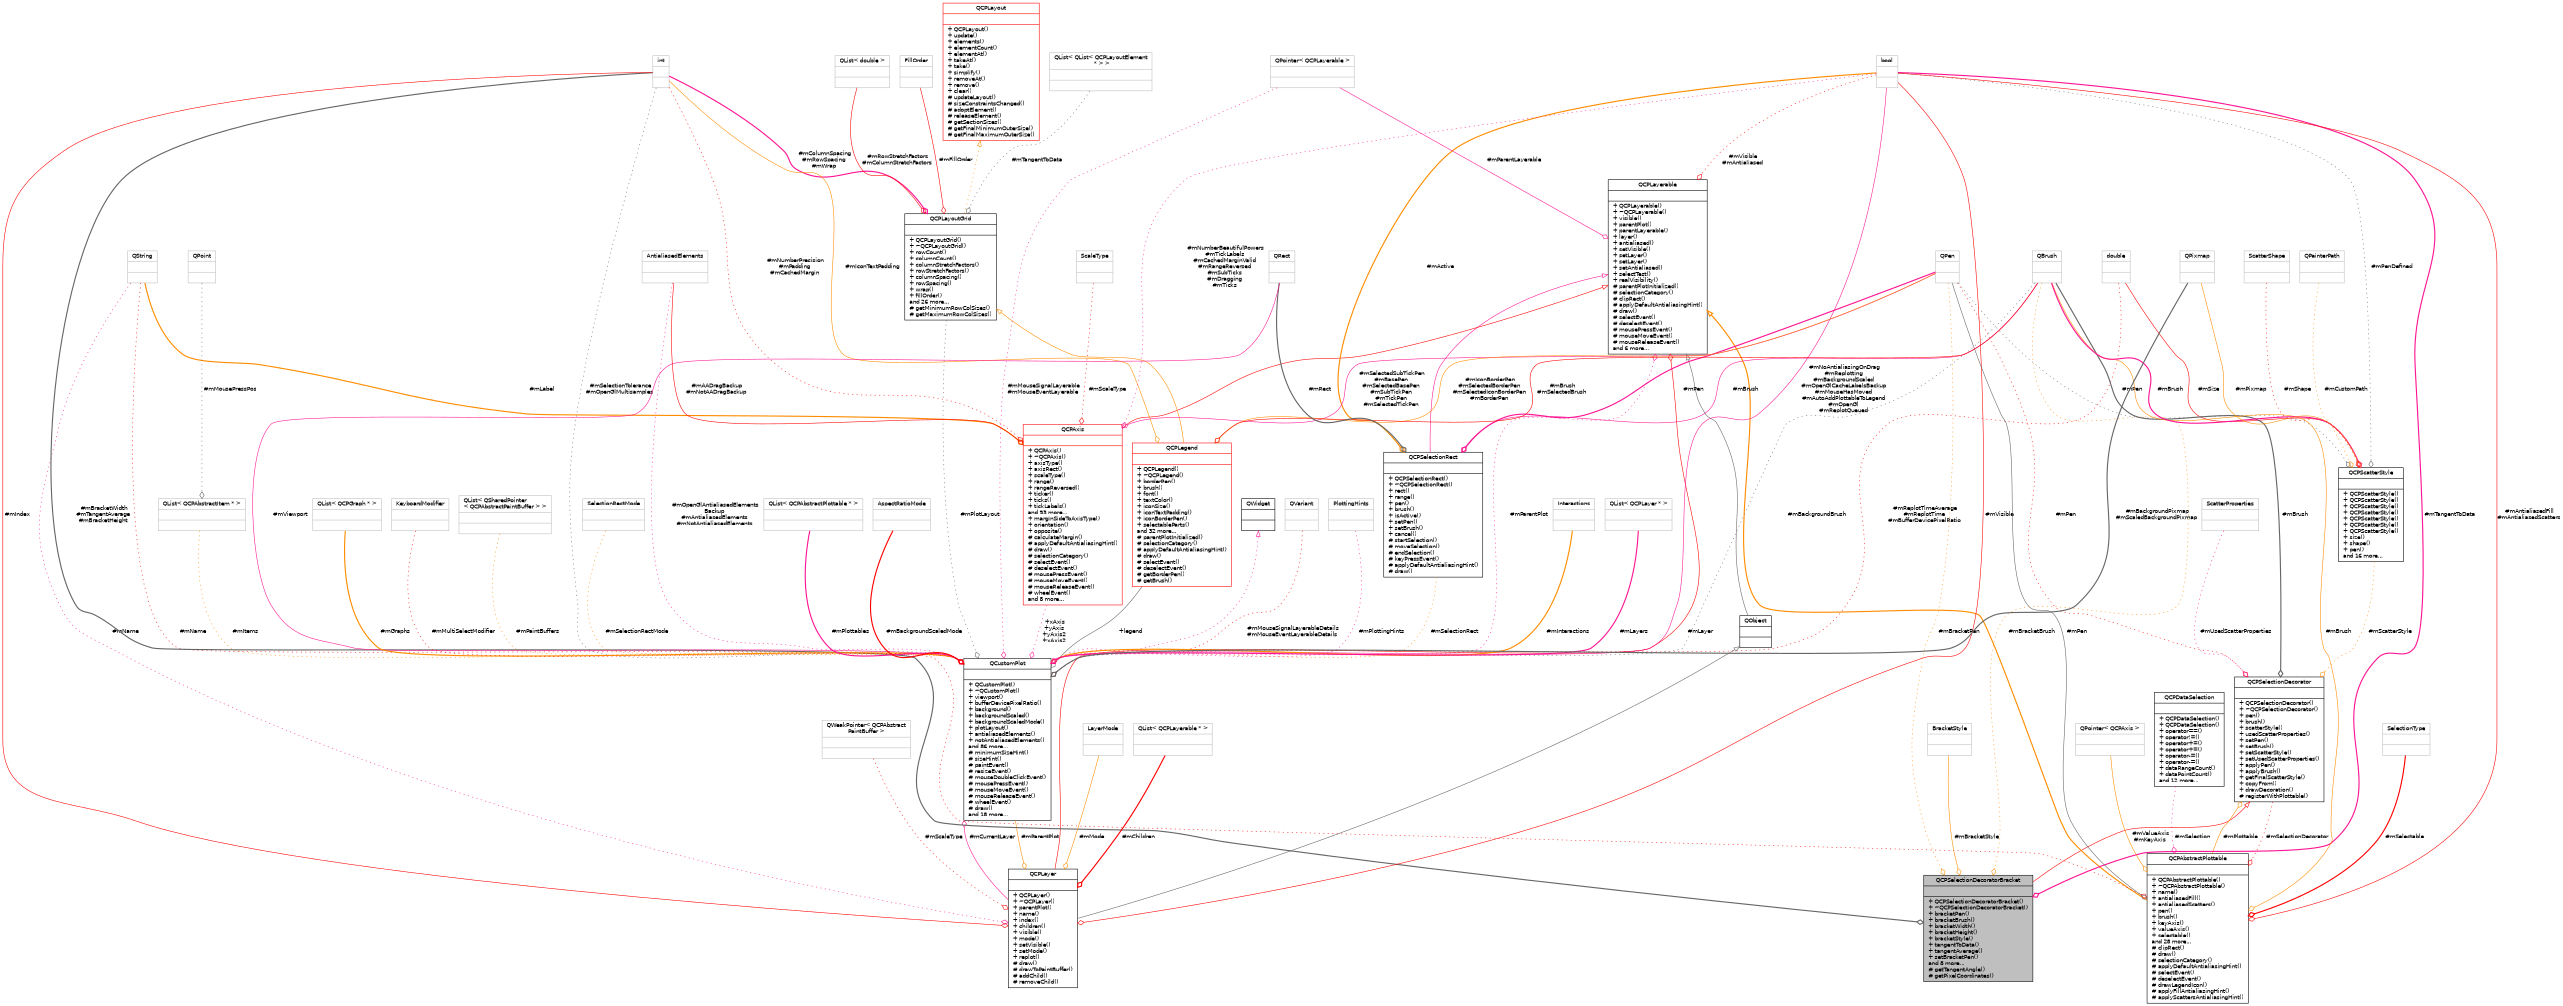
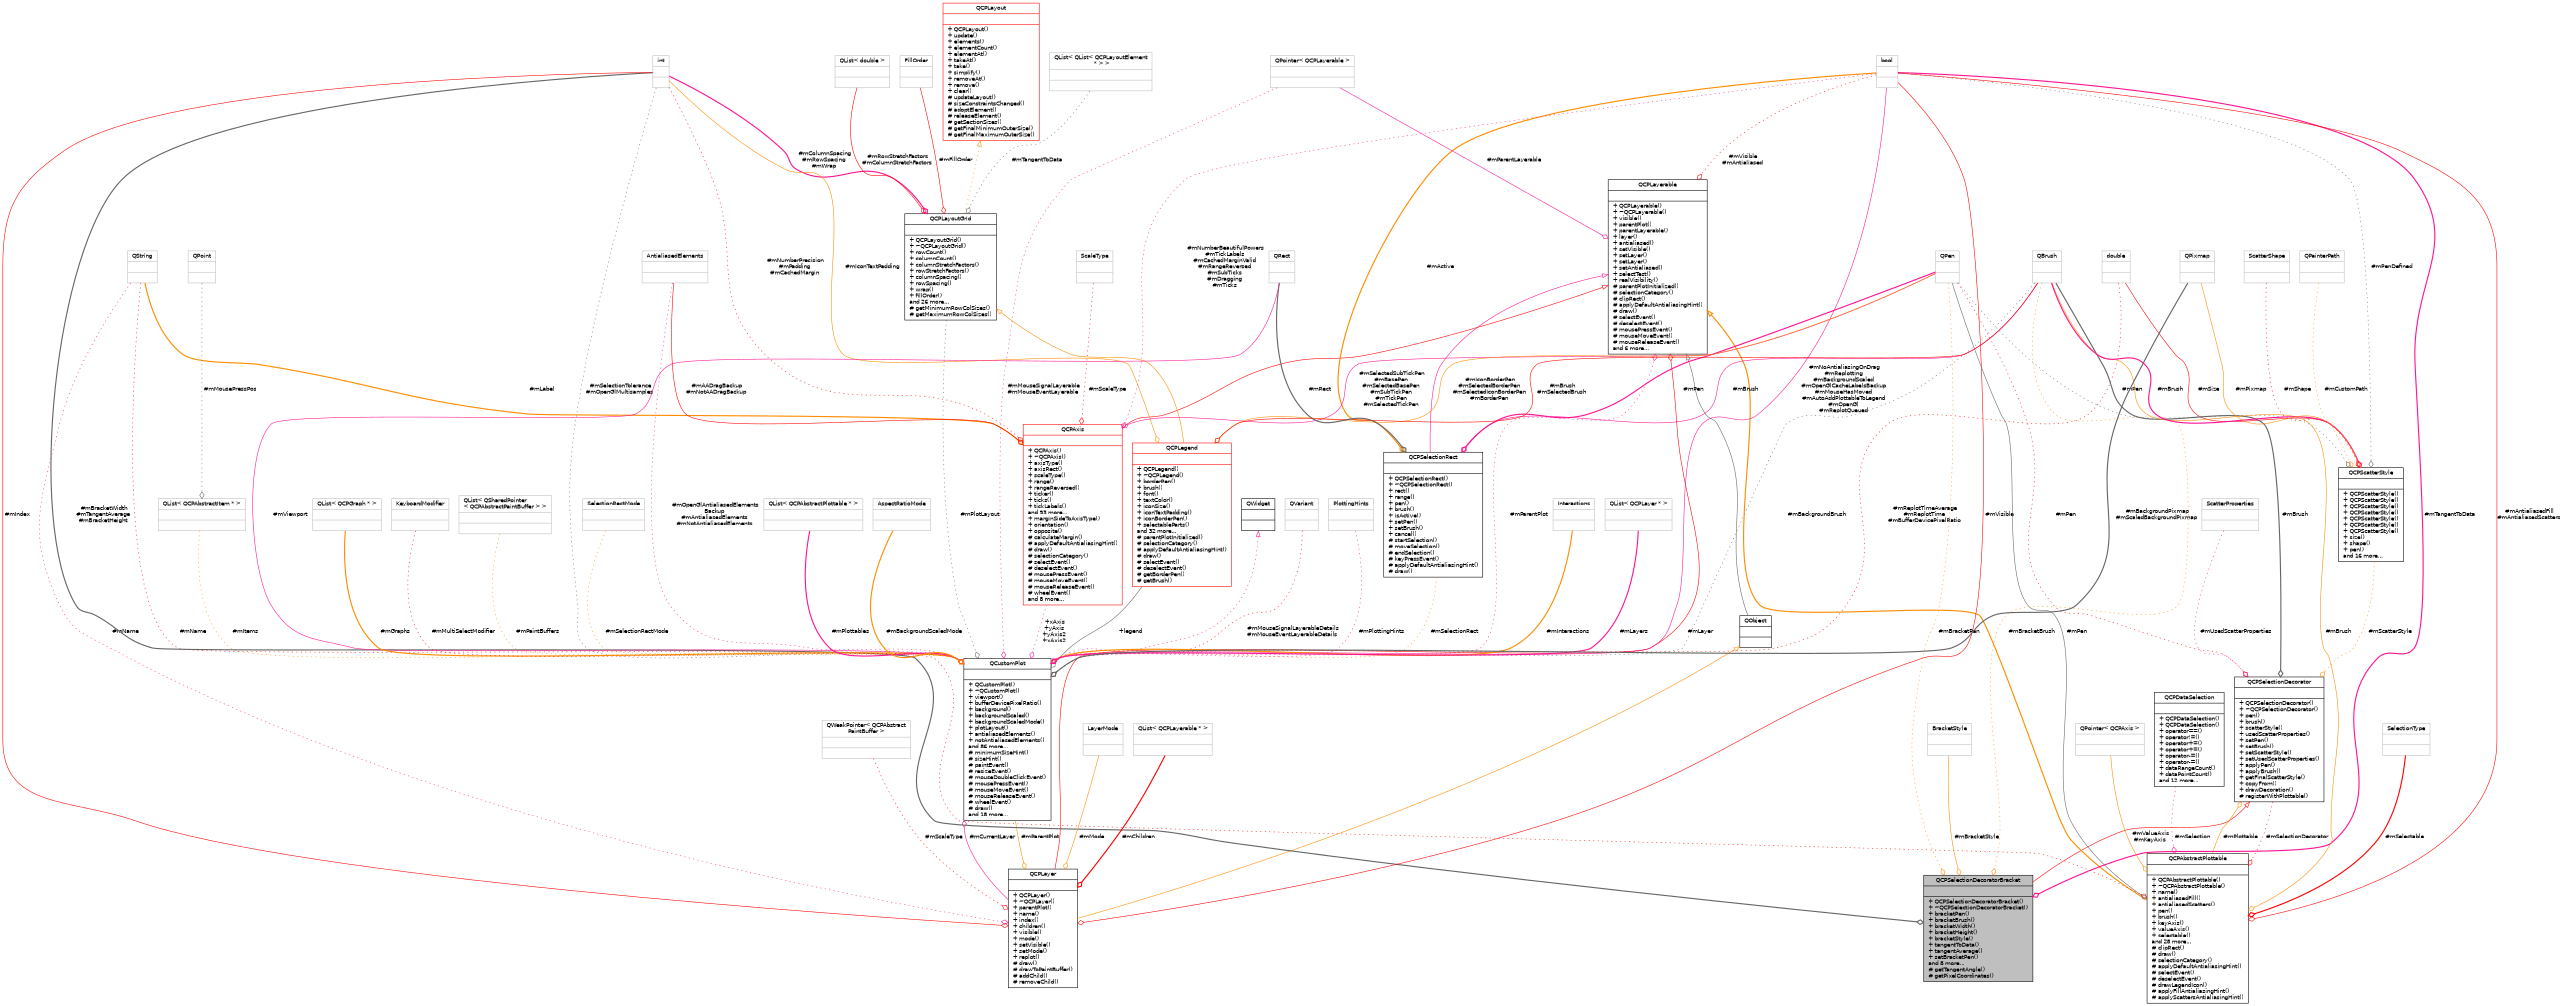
edge "AspectRatioMode" -> "QCustomPlot": color red -> darkorange
edge "QCPLayer" -> "QObject": color gray40 -> darkorange
